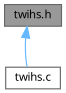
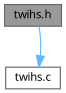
edge "twihs.c" -> "twihs.h": reversed
